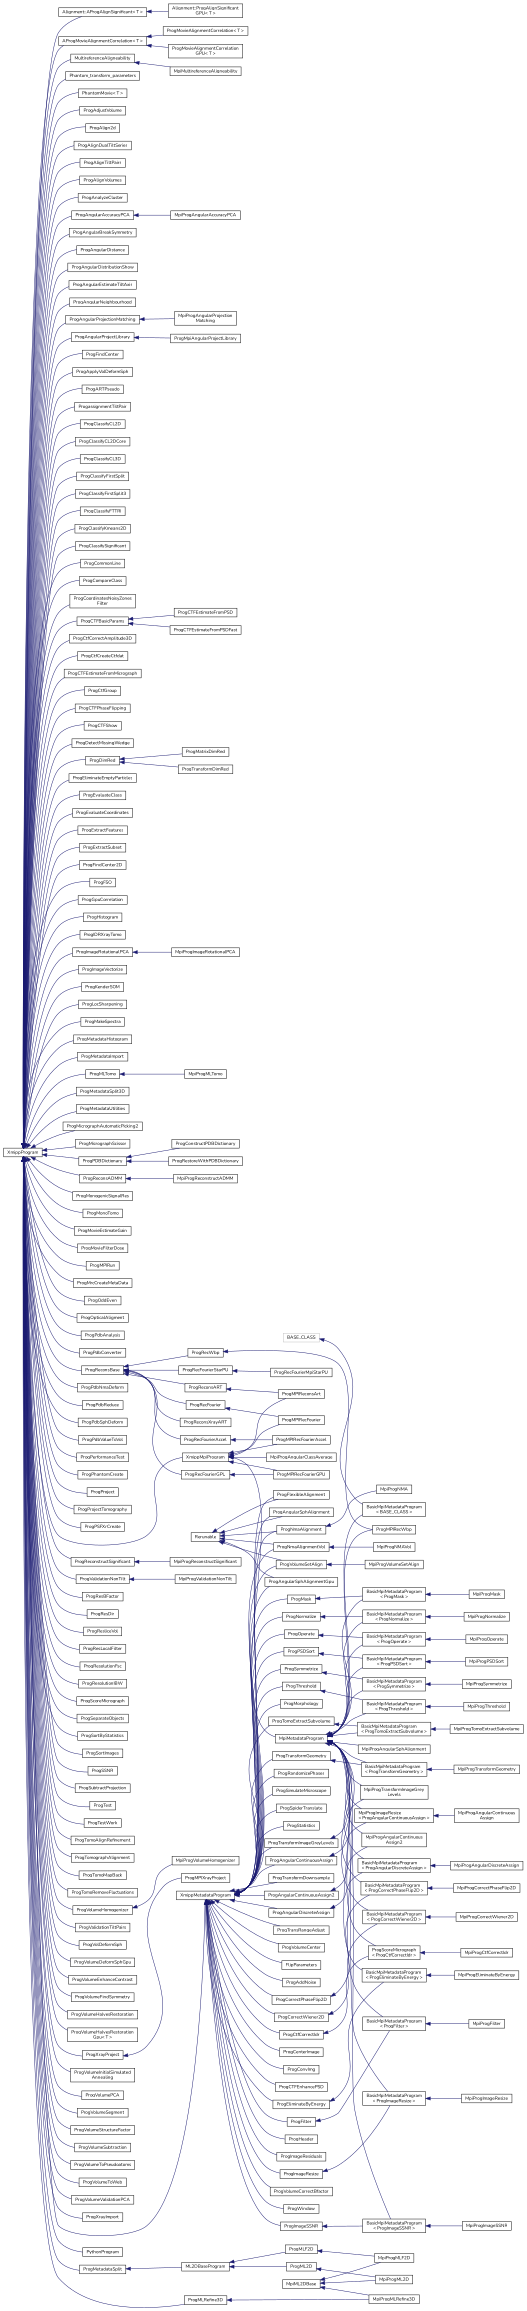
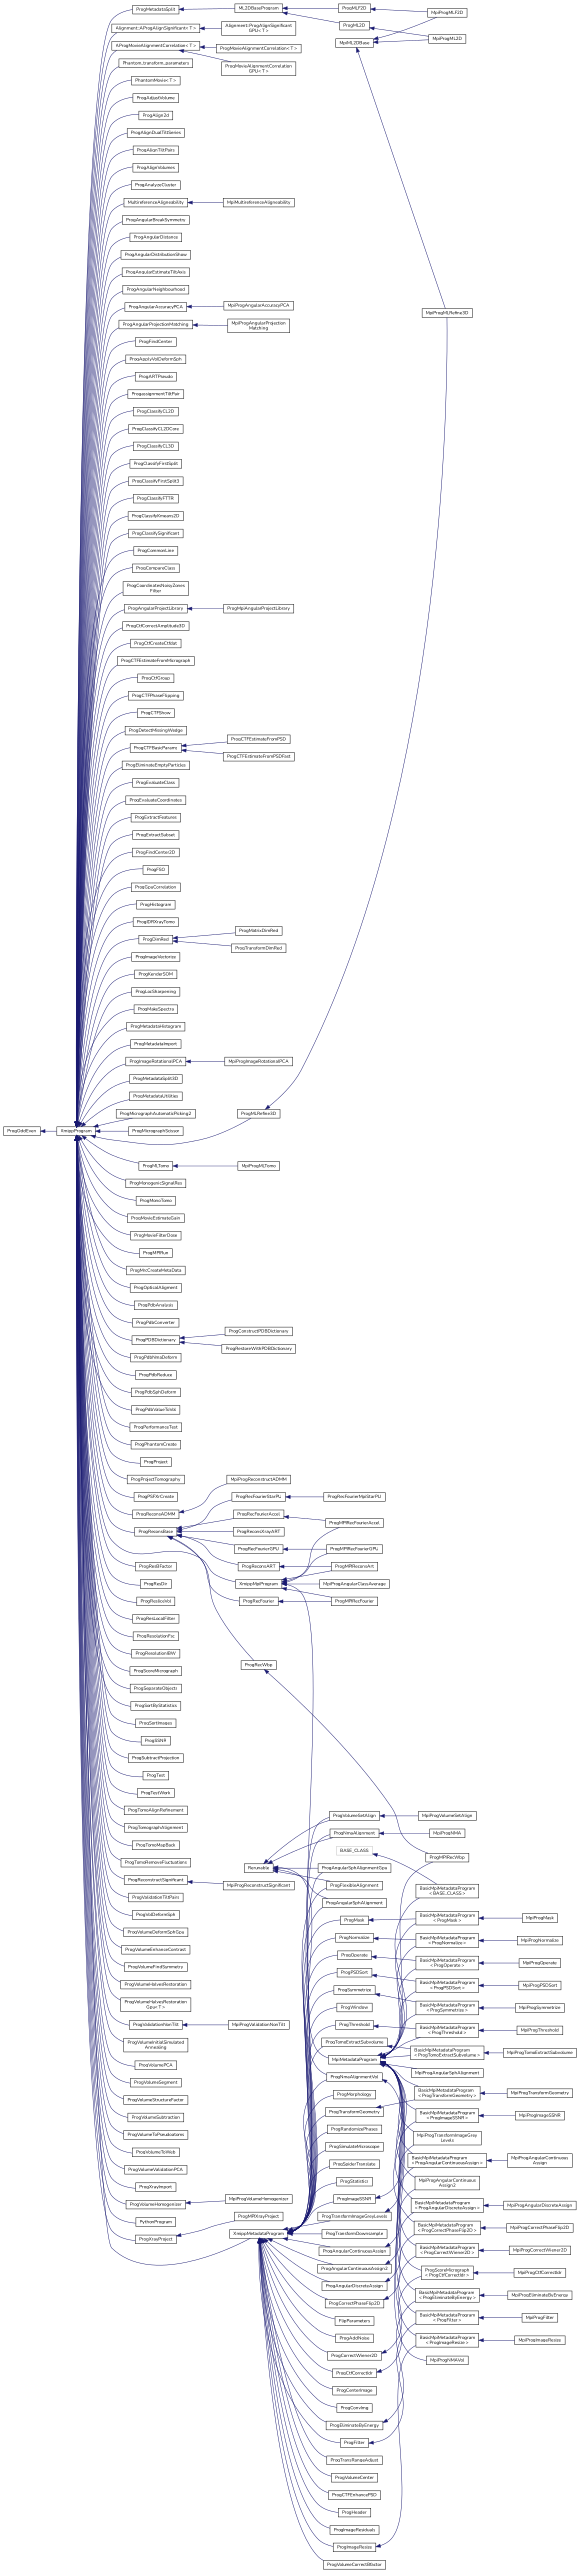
edge "ProgOddEven" -> "XmippProgram": reversed
node "MpiProgImageResize < ProgAngularContinuousAssign >": label "MpiProgImageResize < ProgAngularContinuousAssign >" -> "BasicMpiMetadataProgram < ProgAngularContinuousAssign >"
